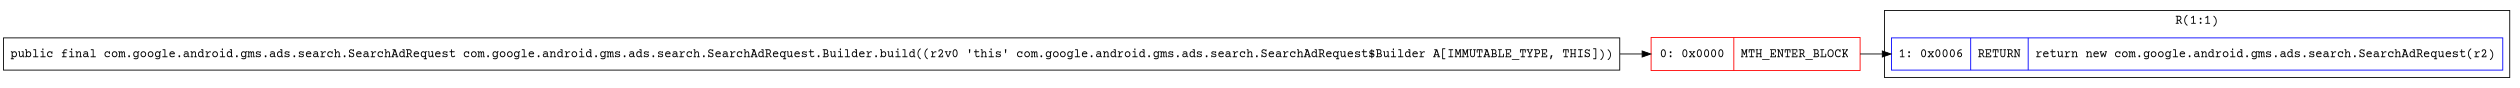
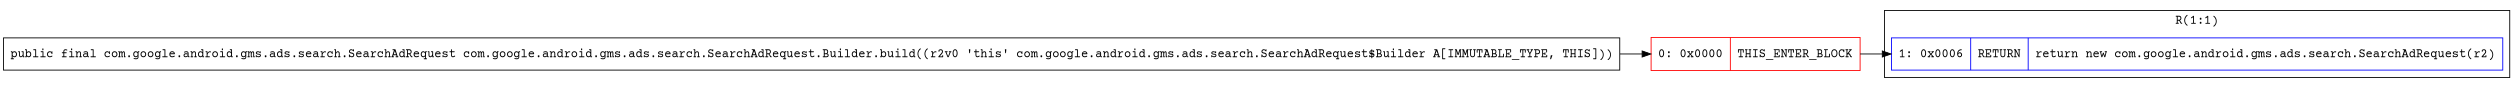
node "0: 0x0000": text "MTH_ENTER_BLOCK" -> "THIS_ENTER_BLOCK"
